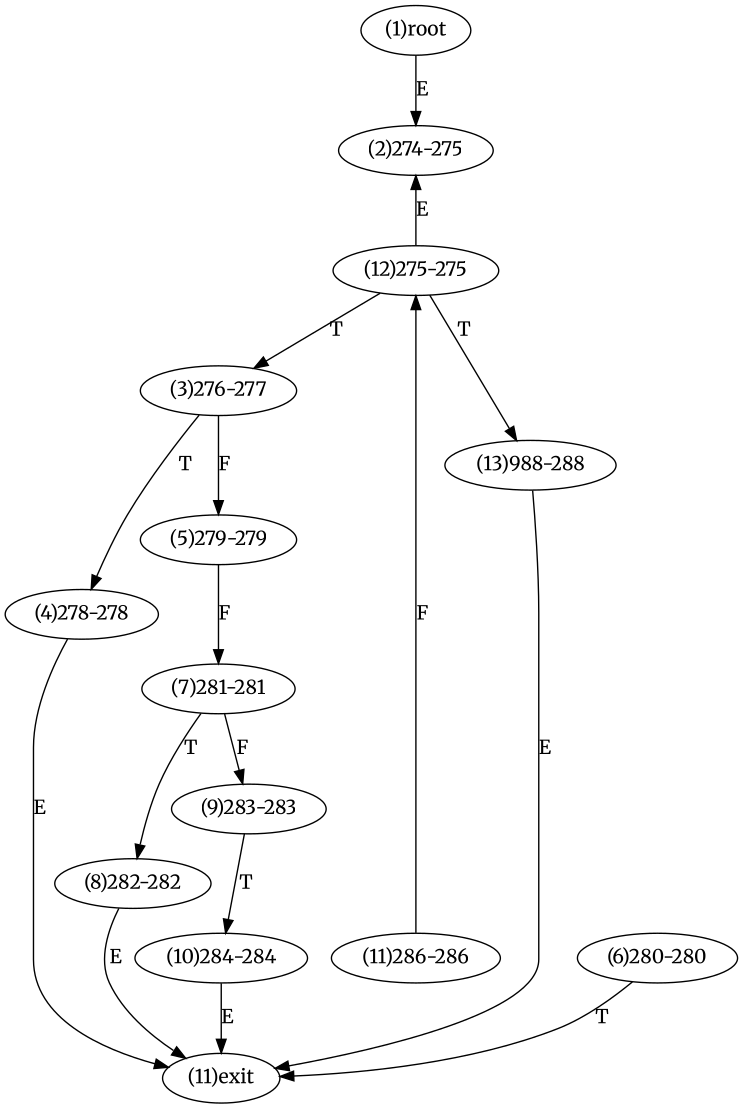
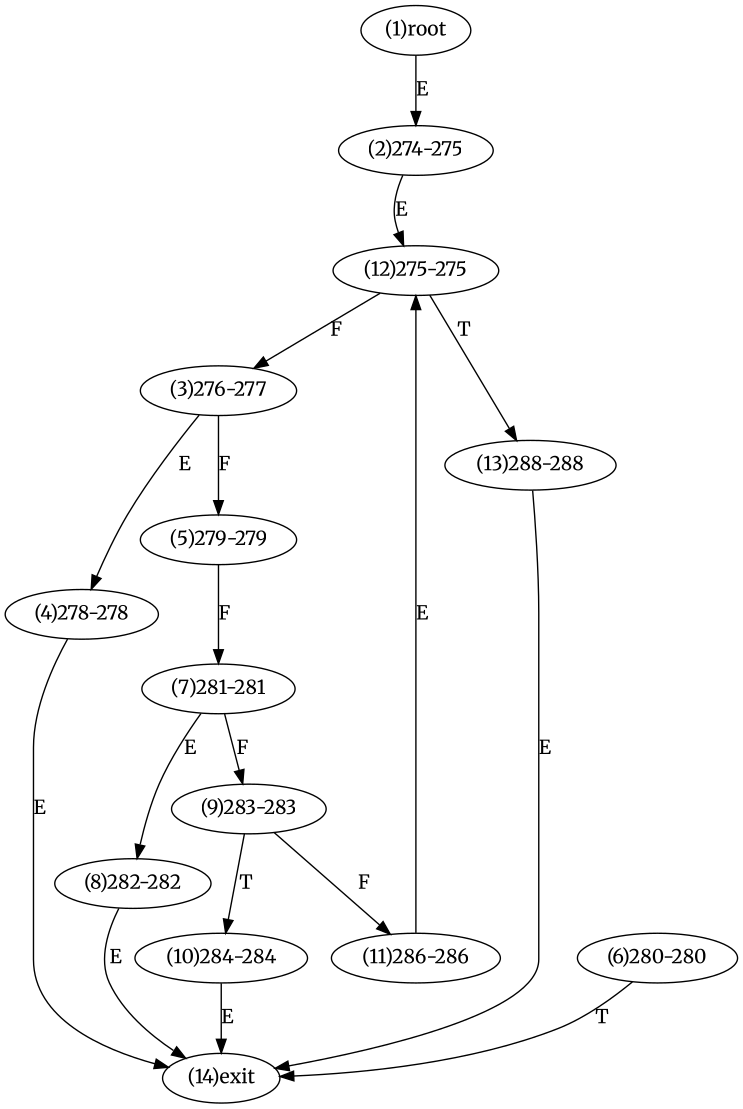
edge "(12)275-275" -> "(2)274-275": reversed
edge "(12)275-275" -> "(3)276-277": label "T" -> "F"
edge "(3)276-277" -> "(4)278-278": label "T" -> "E"
node "(13)988-288": label "(13)988-288" -> "(13)288-288"
edge "(11)286-286" -> "(12)275-275": label "F" -> "E"
edge "(7)281-281" -> "(8)282-282": label "T" -> "E"
edge "(9)283-283" -> "(11)286-286": added, label "F"
node "(11)exit": label "(11)exit" -> "(14)exit"
